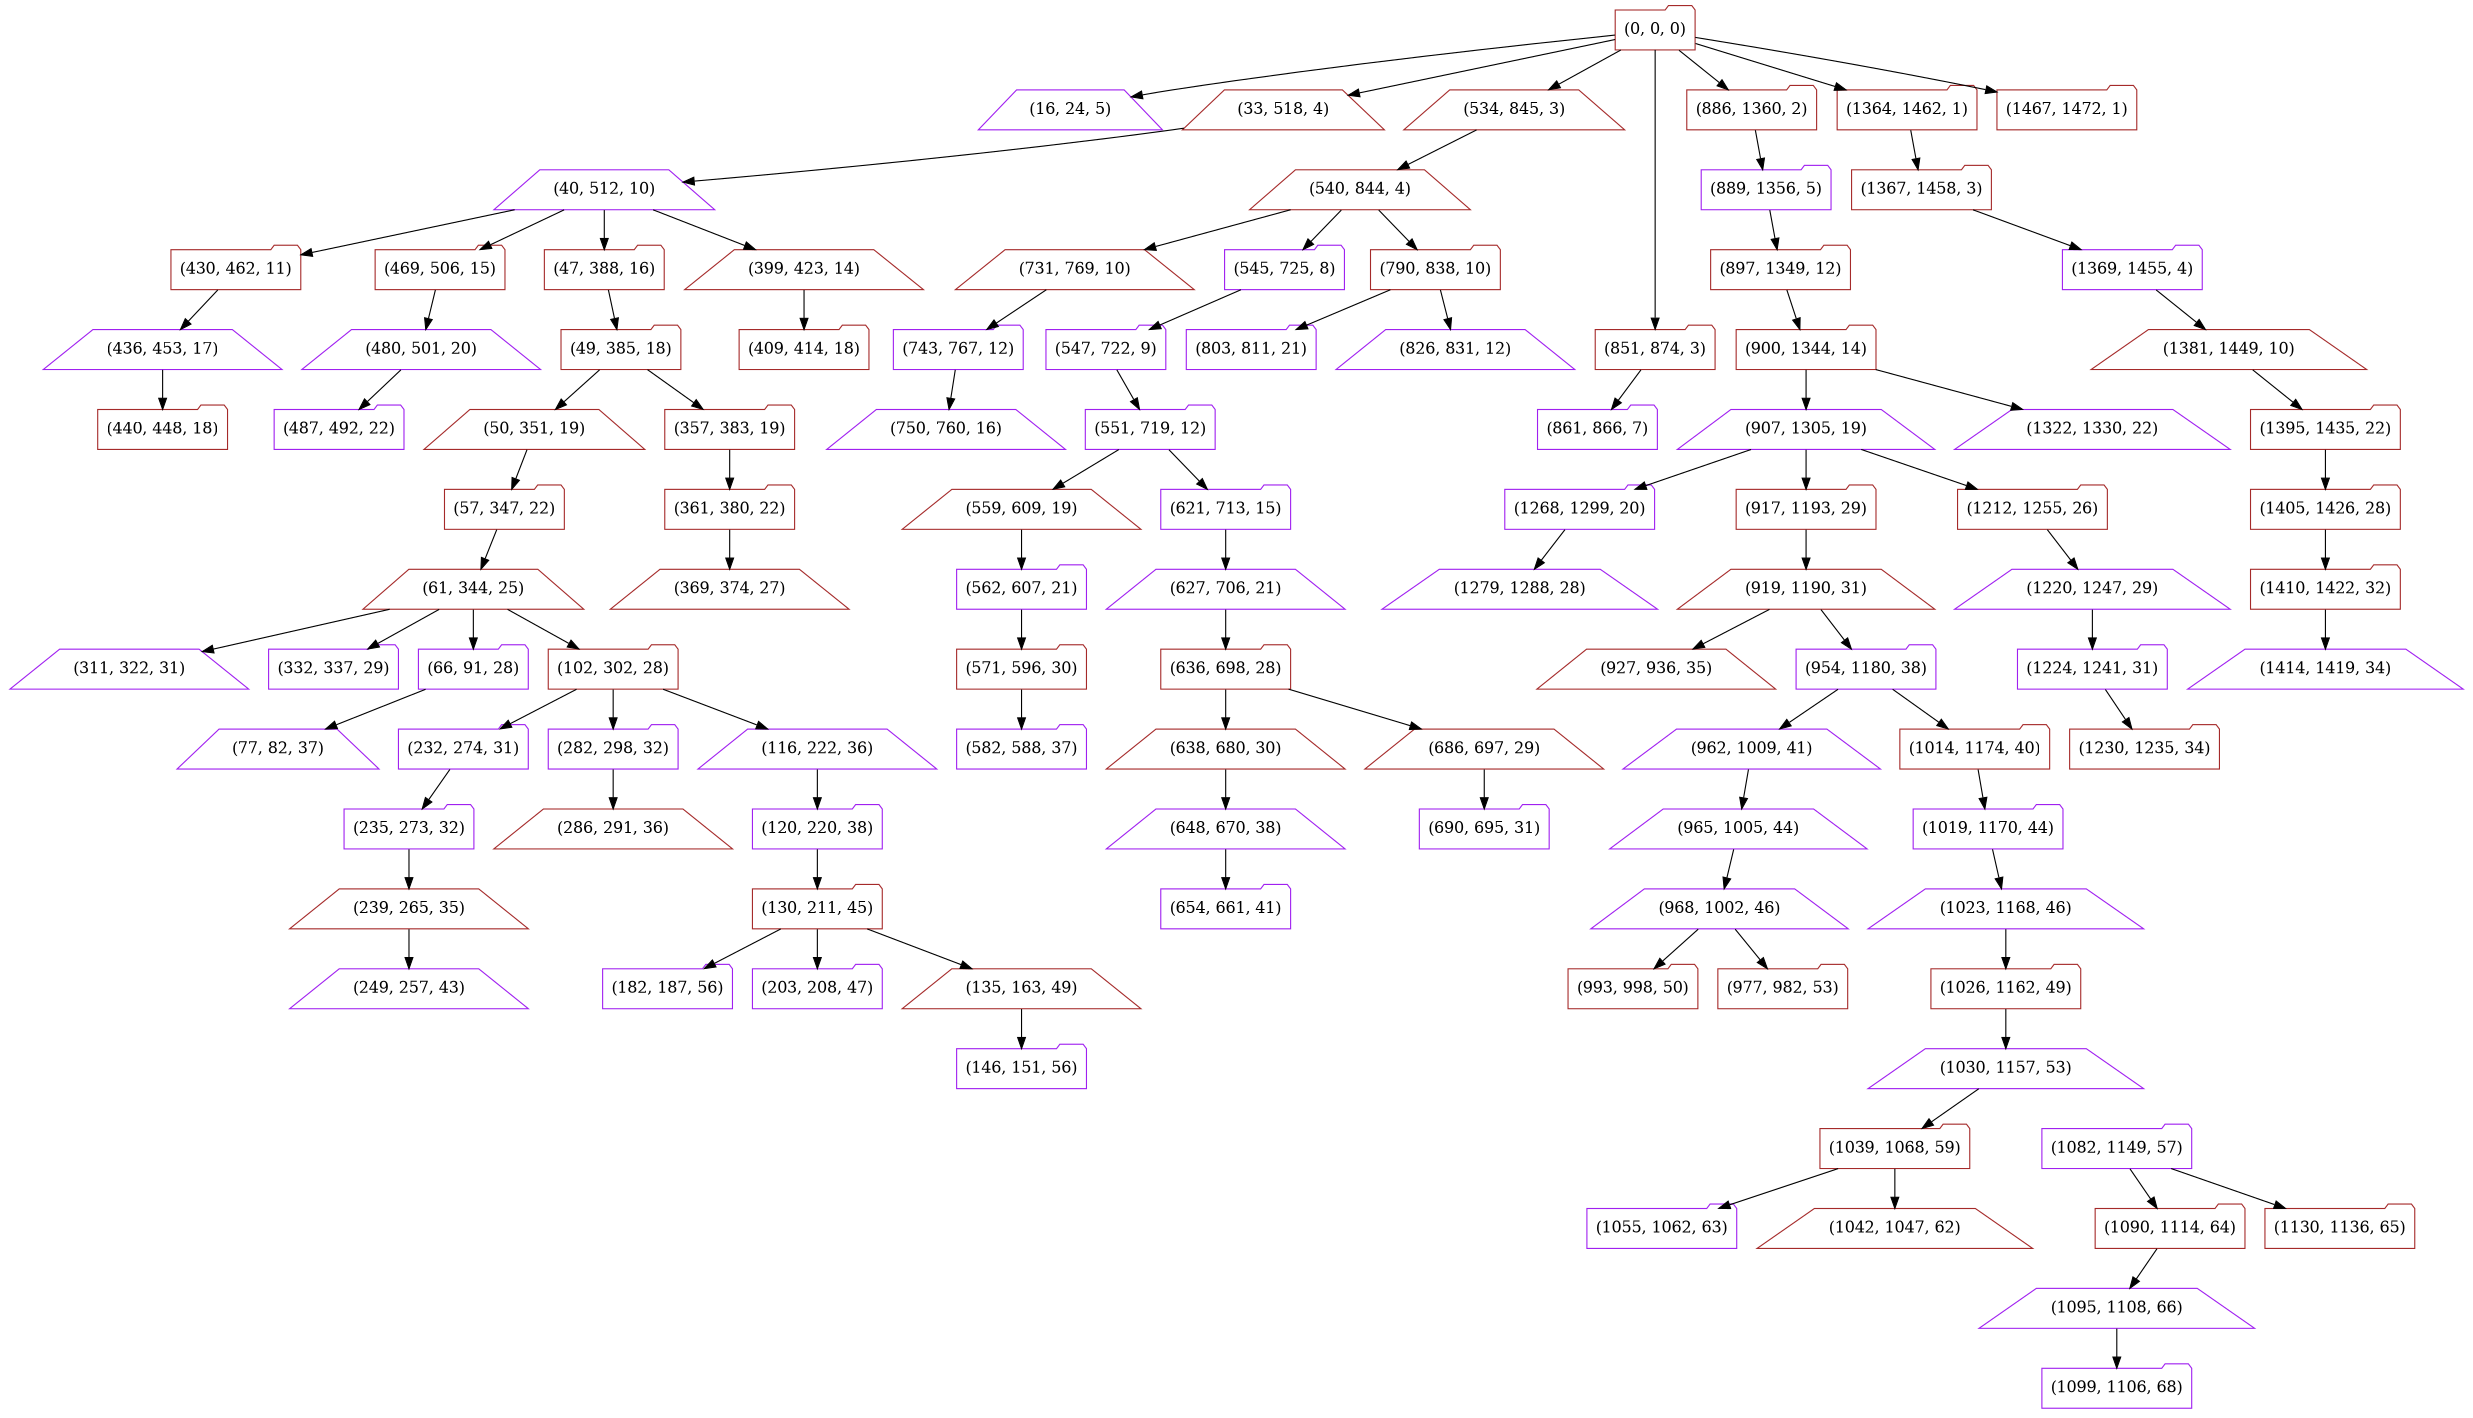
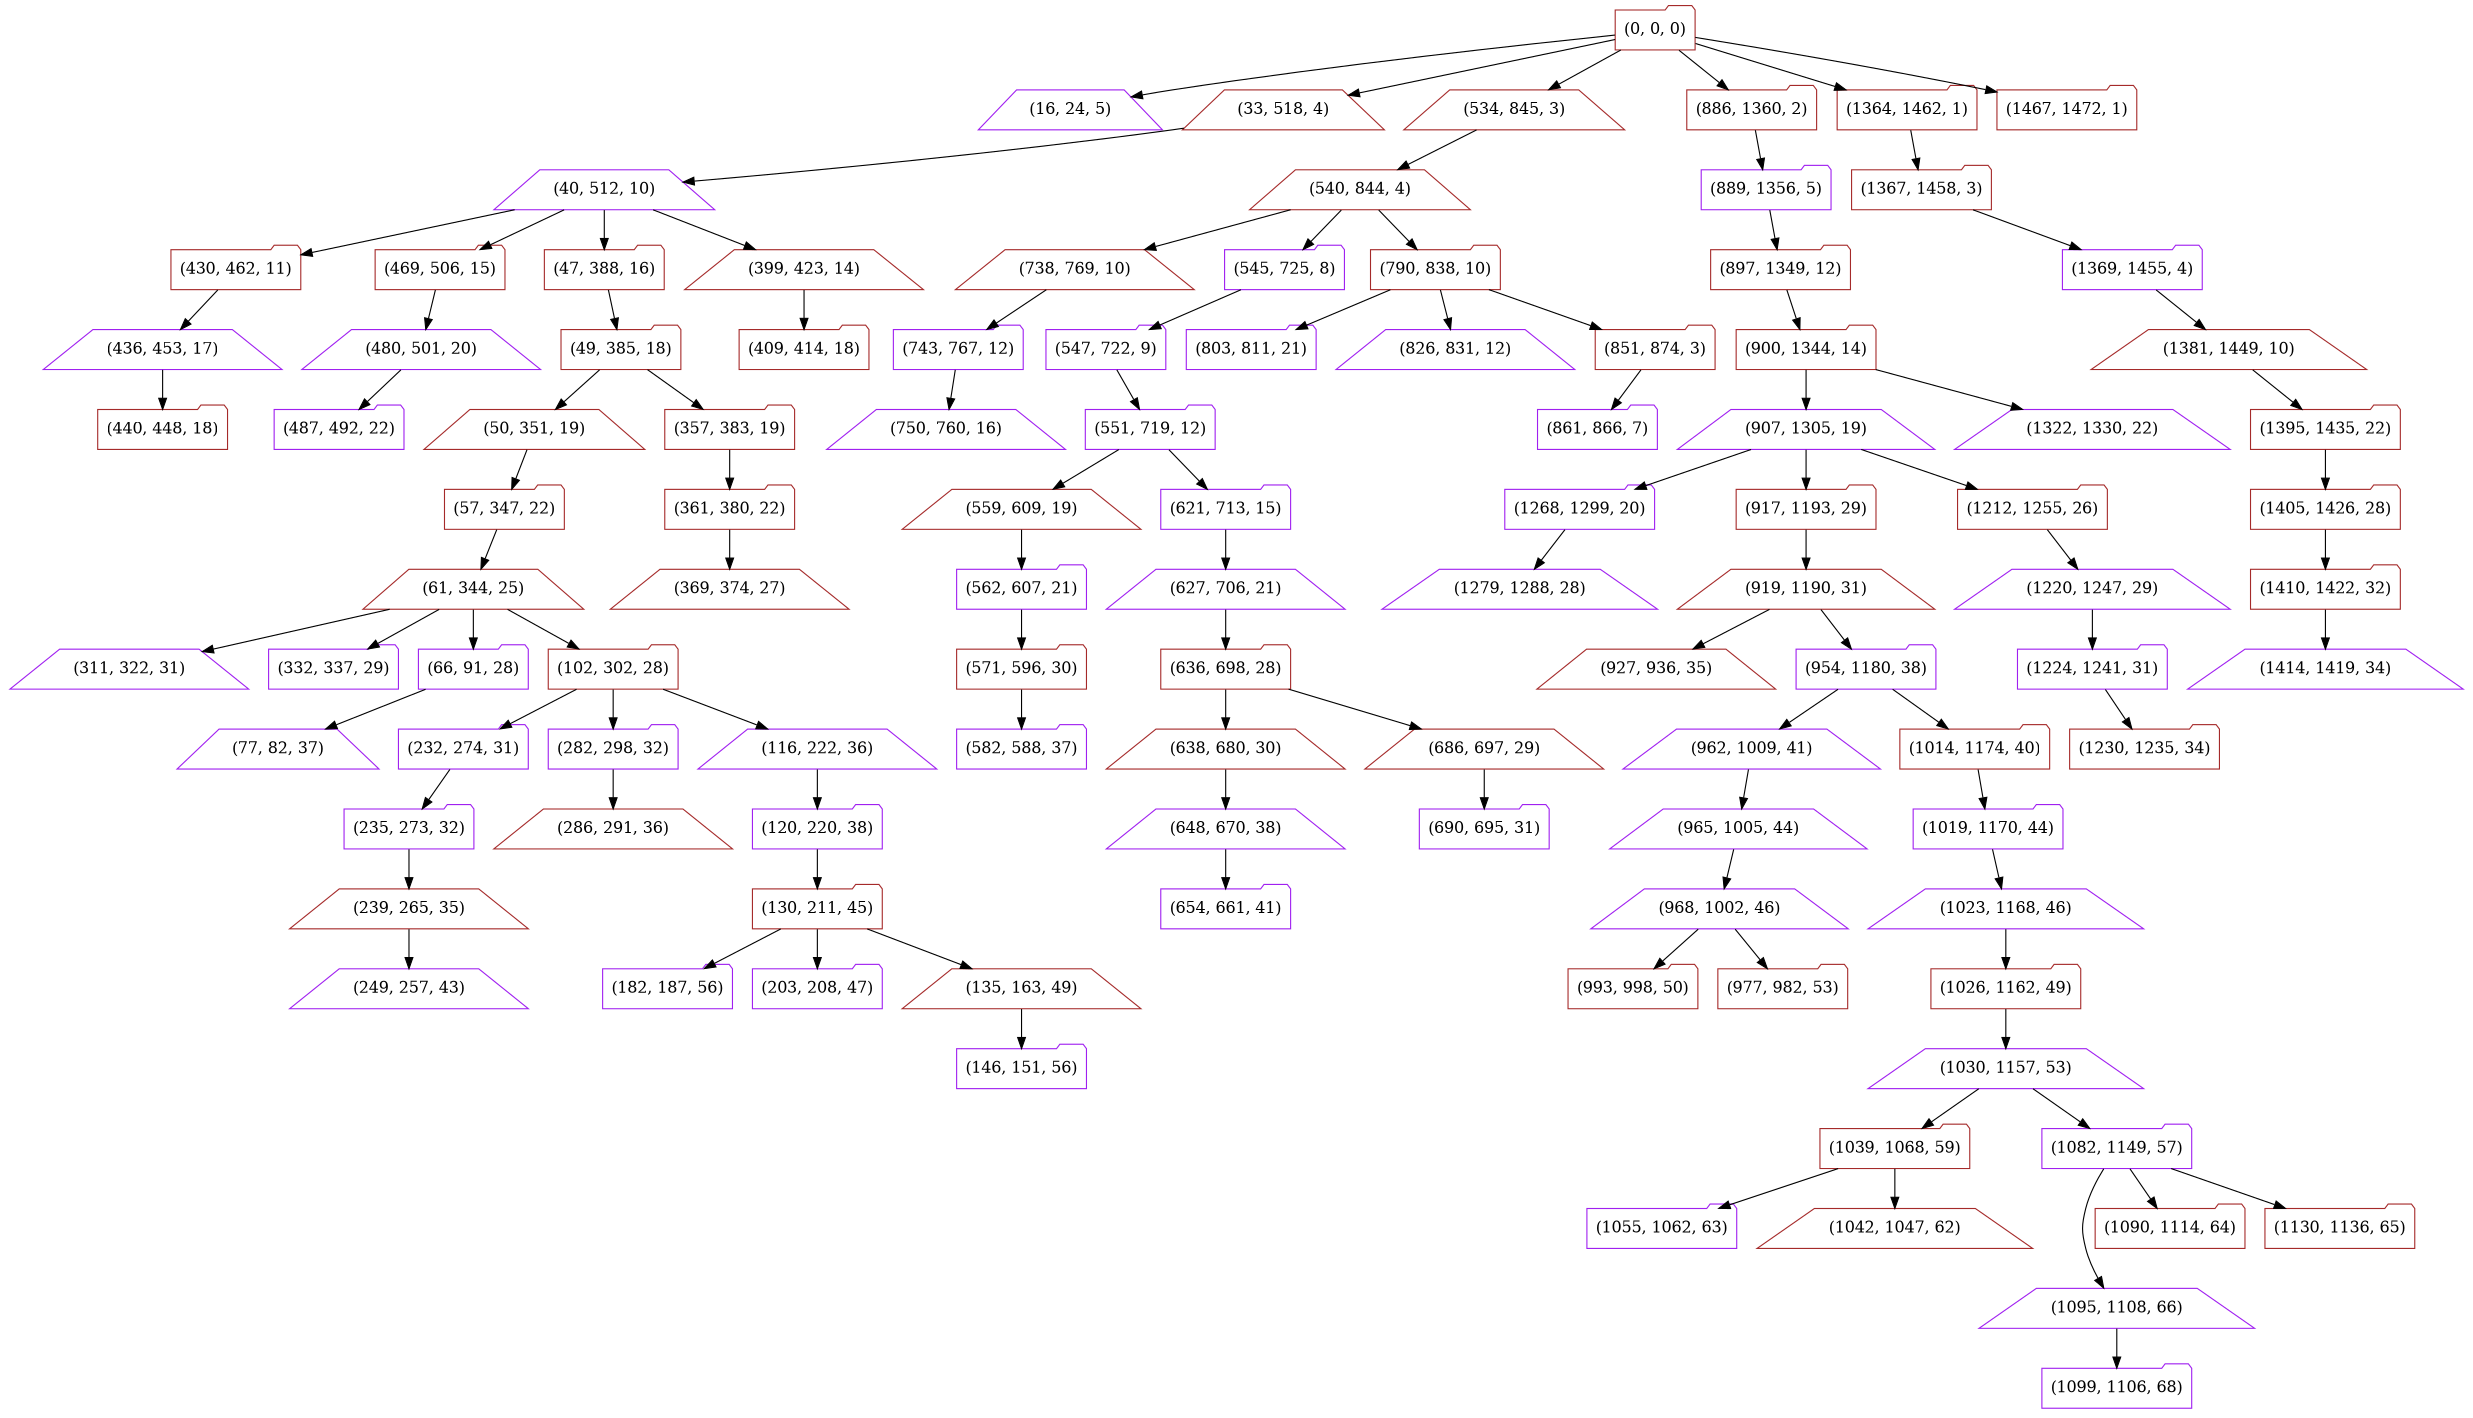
edge "(0, 0, 0)" -> "(851, 874, 3)": now "(790, 838, 10)" -> "(851, 874, 3)"
node "(731, 769, 10)": label "(731, 769, 10)" -> "(738, 769, 10)"
edge "(1030, 1157, 53)" -> "(1082, 1149, 57)": added
edge "(1090, 1114, 64)" -> "(1095, 1108, 66)": now "(1082, 1149, 57)" -> "(1095, 1108, 66)"
